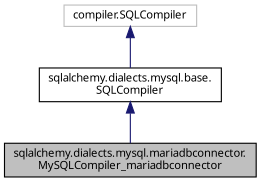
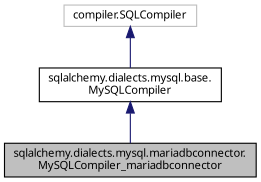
node "sqlalchemy.dialects.mysql.base. SQLCompiler": label "sqlalchemy.dialects.mysql.base. SQLCompiler" -> "sqlalchemy.dialects.mysql.base. MySQLCompiler"
